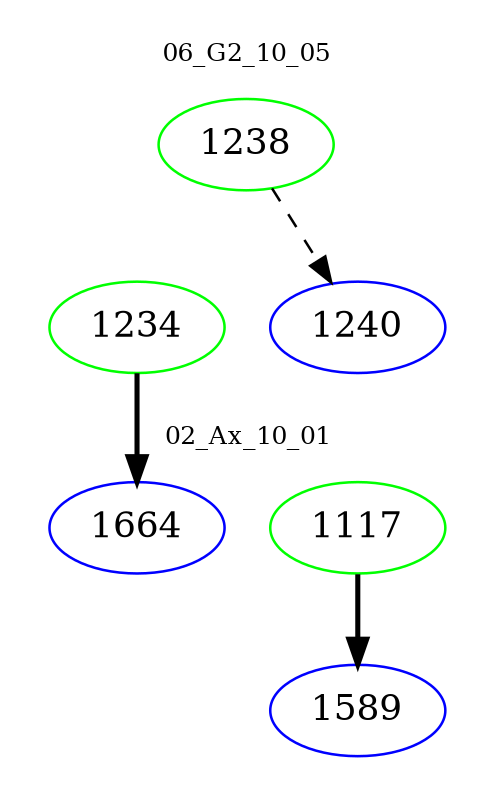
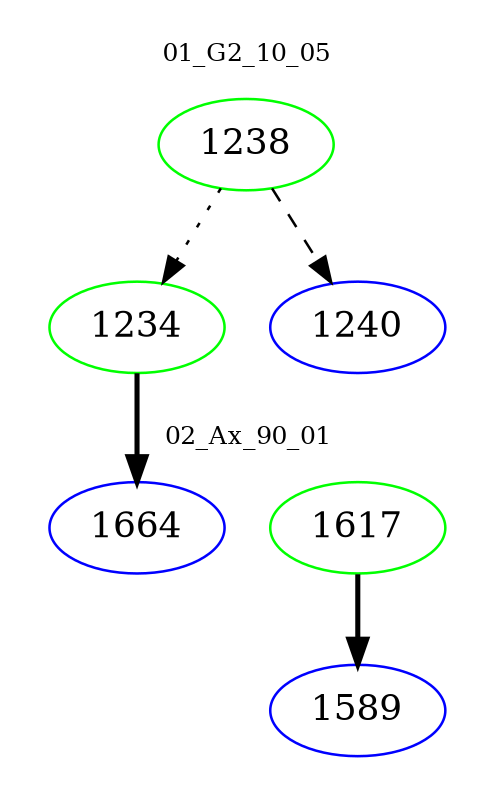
cluster "06_G2_10_05": label "06_G2_10_05" -> "01_G2_10_05"
edge "1238" -> "1234": added
cluster "02_Ax_10_01": label "02_Ax_10_01" -> "02_Ax_90_01"
node "1117": label "1117" -> "1617"
